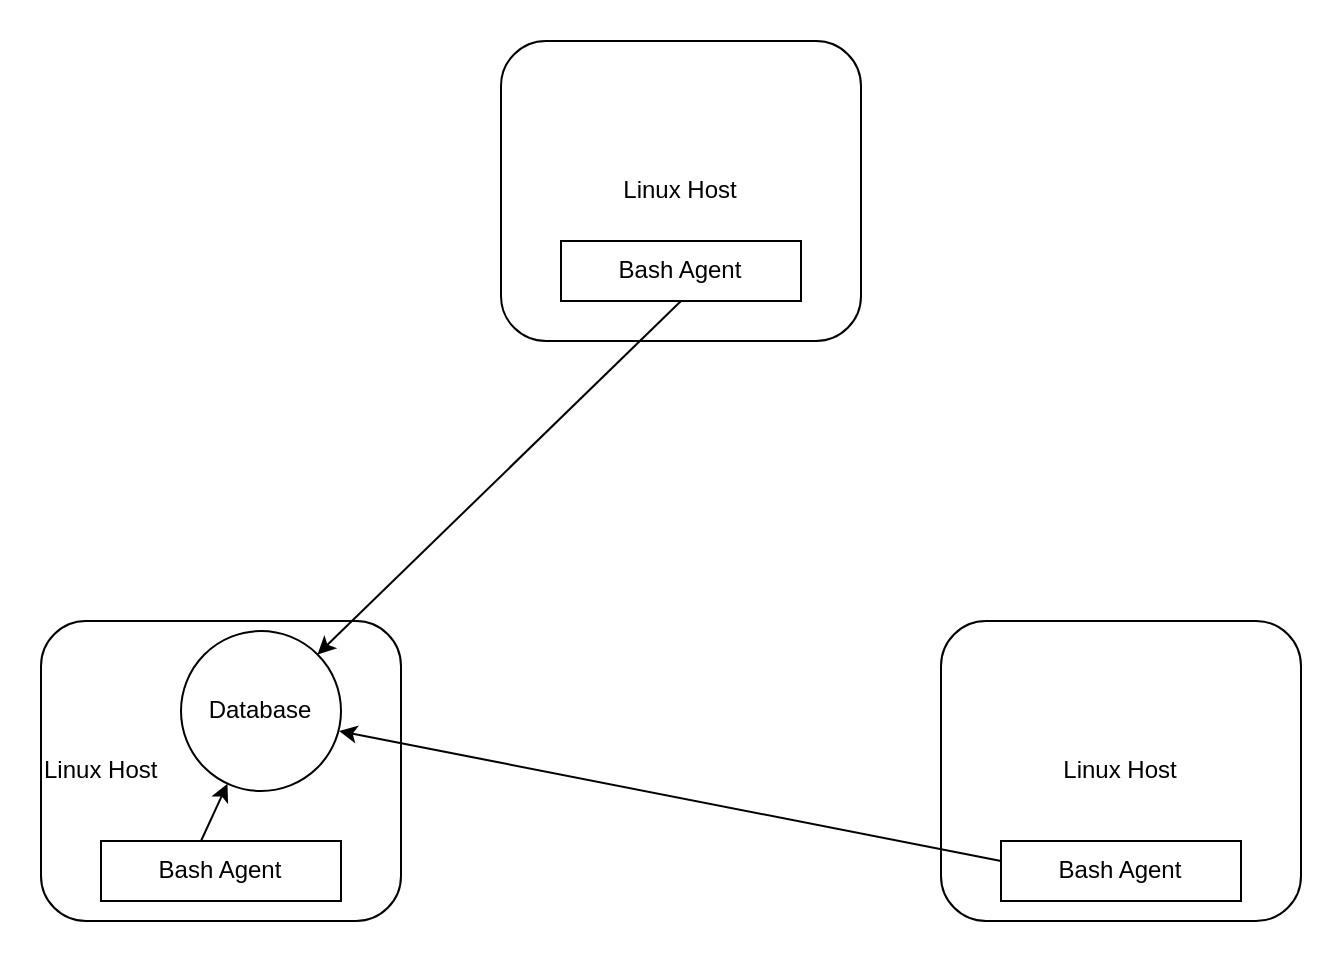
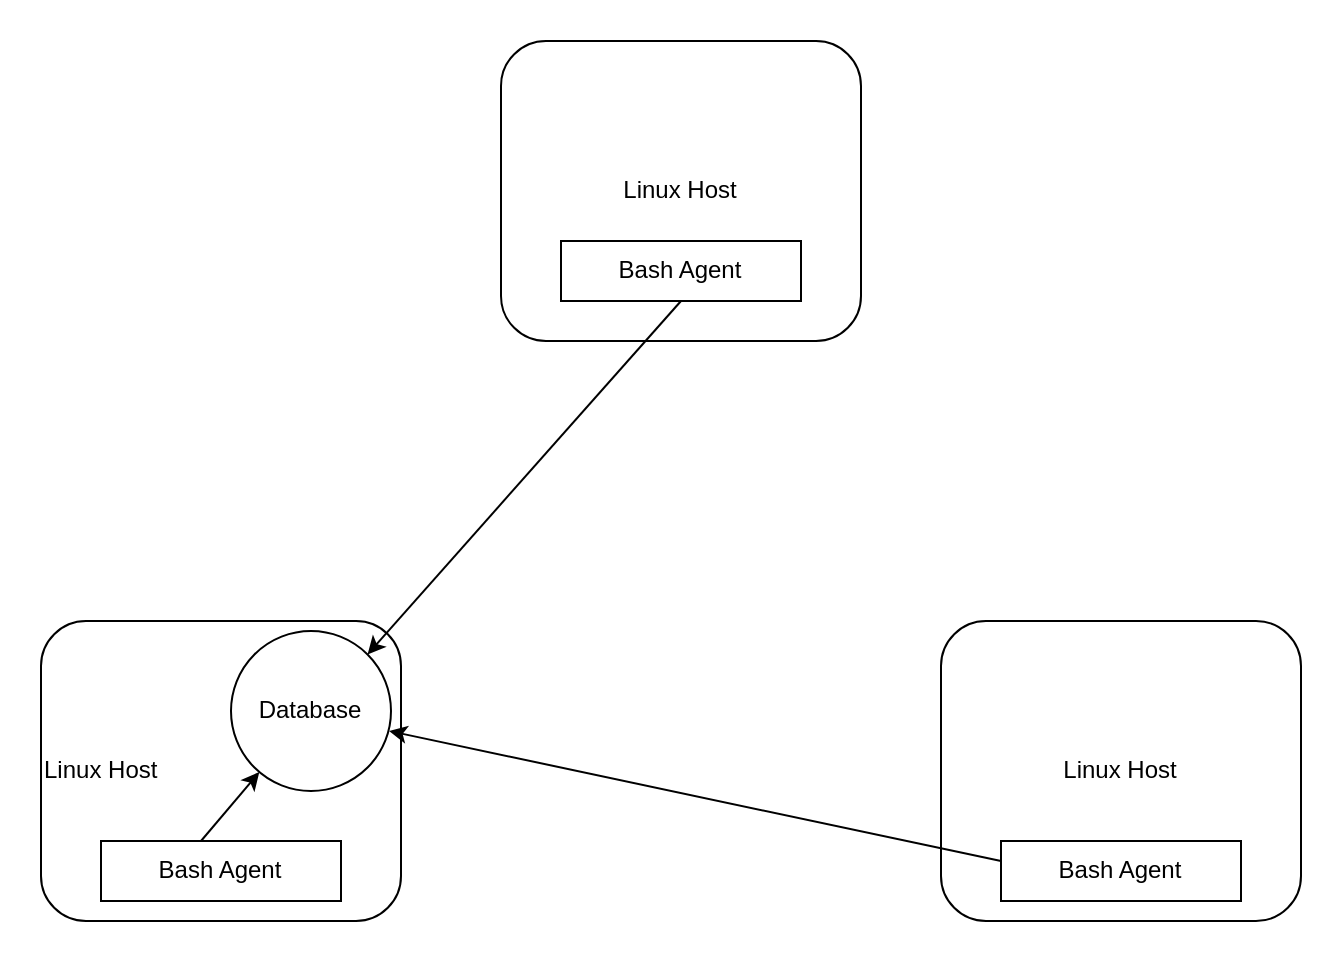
node "Database": moved (261, 711) -> (311, 711)
